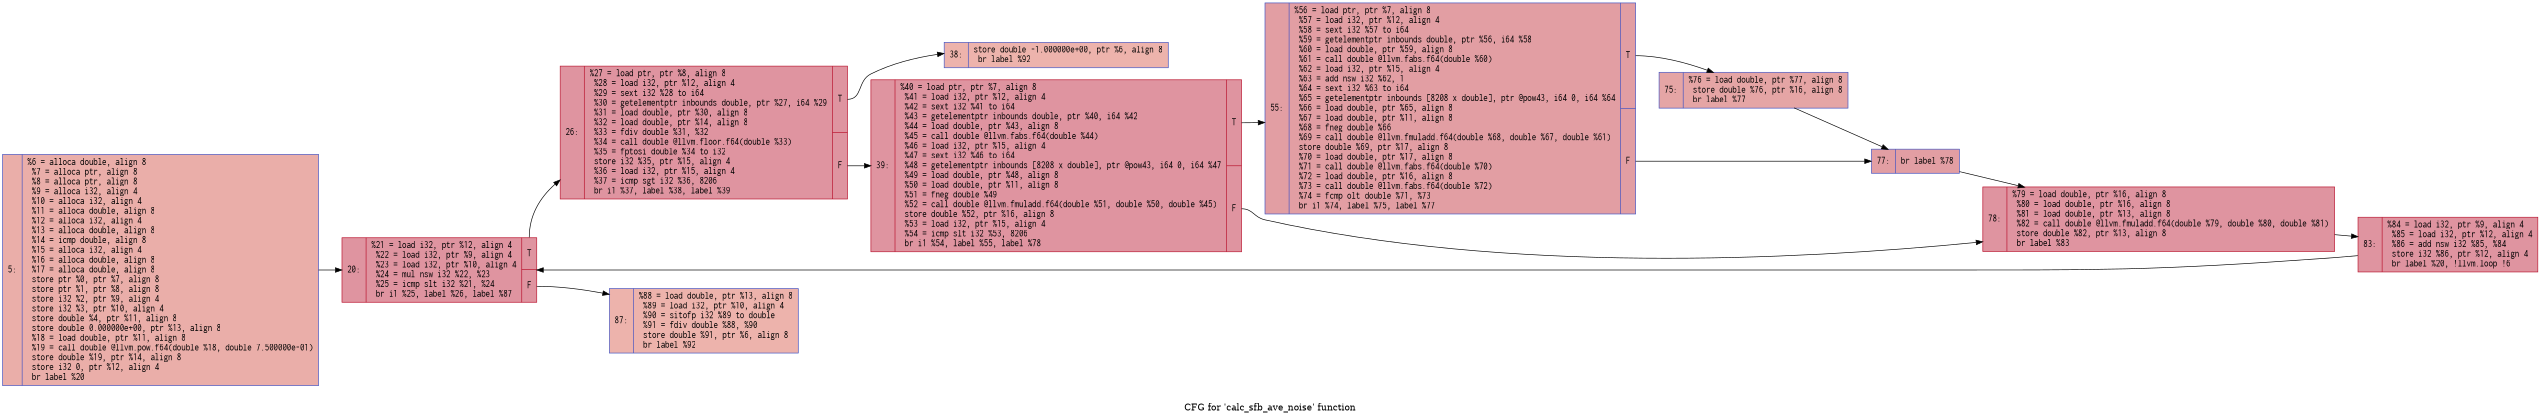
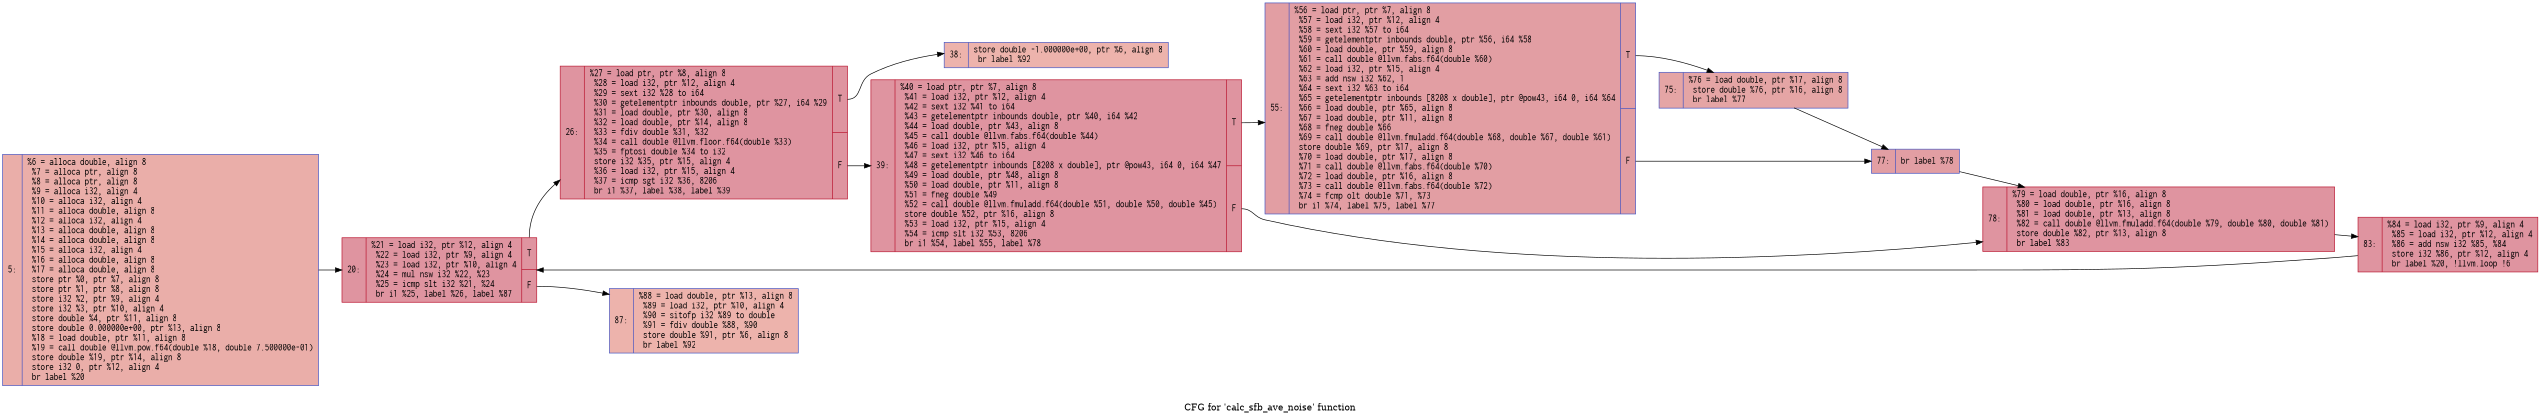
node "75:": text "%76 = load double, ptr %77, align 8" -> "%76 = load double, ptr %17, align 8"
node "5:": text "%14 = icmp double, align 8" -> "%14 = alloca double, align 8"
